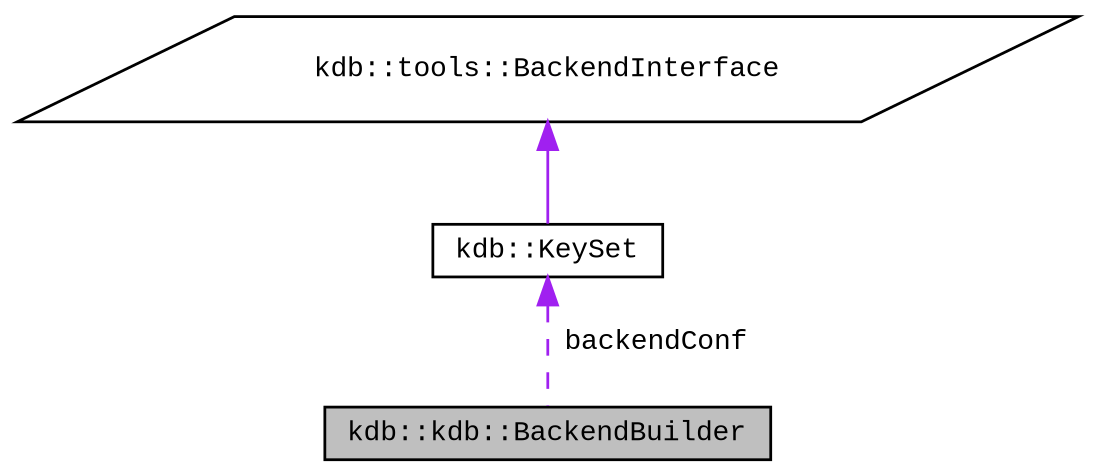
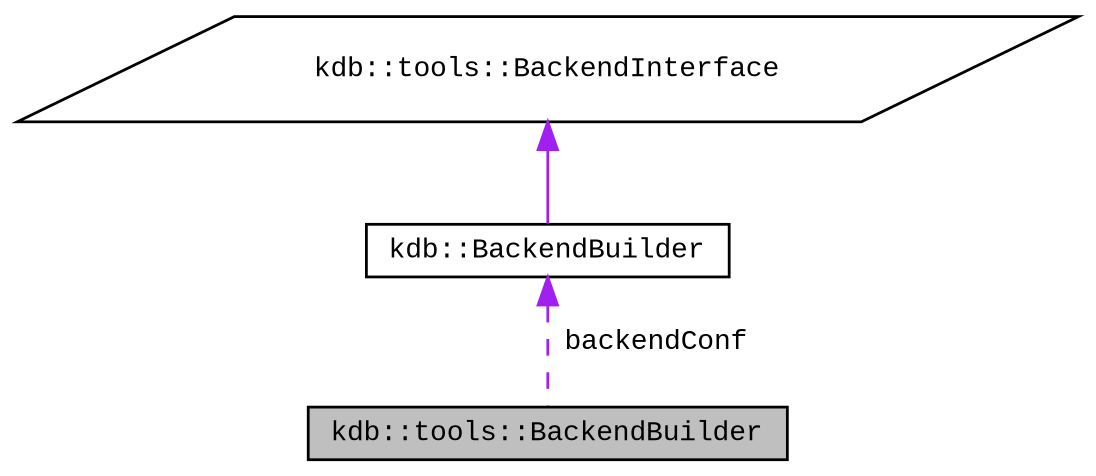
node "kdb::KeySet": label "kdb::KeySet" -> "kdb::BackendBuilder"
node "kdb::kdb::BackendBuilder": label "kdb::kdb::BackendBuilder" -> "kdb::tools::BackendBuilder"
